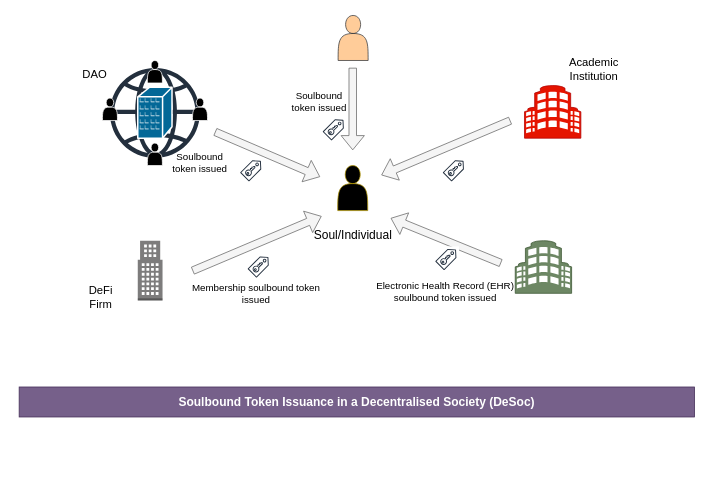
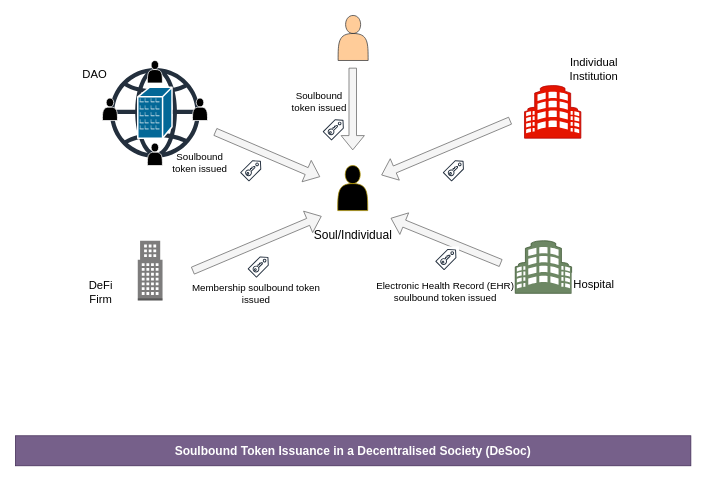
node "Academic Institution": label "Academic Institution" -> "Individual Institution"
node "Hospital": added
node "DeFi Firm": size 45x34 -> 45x23
node "Soulbound Token Issuance in a Decentralised Society (DeSoc)": moved (357, 402) -> (353, 450)
